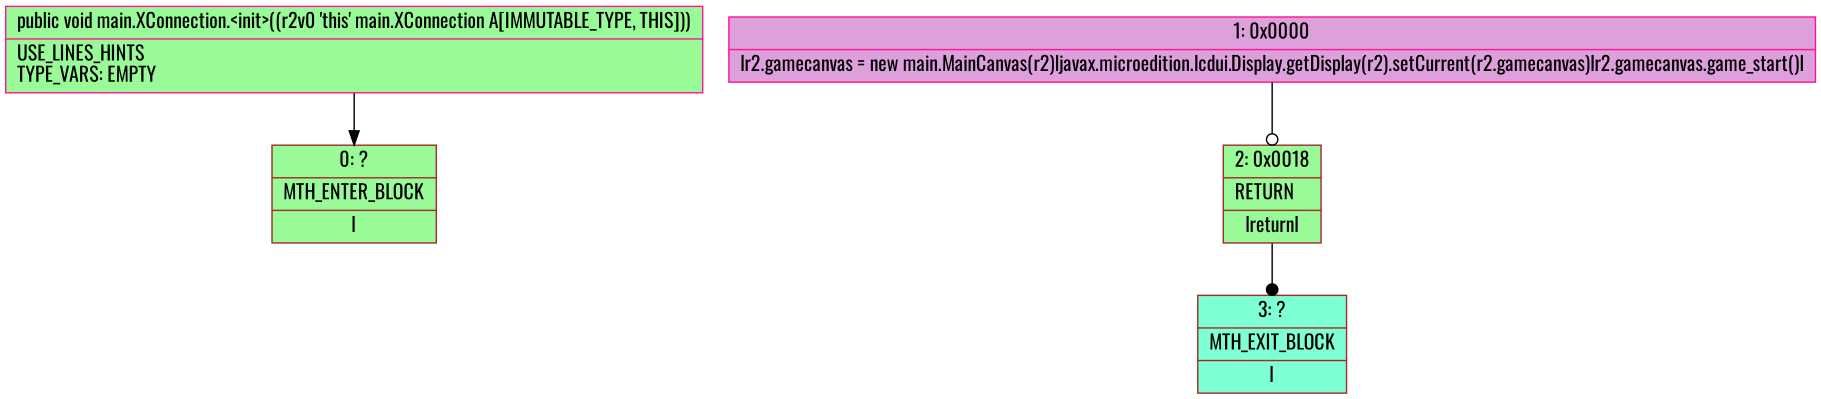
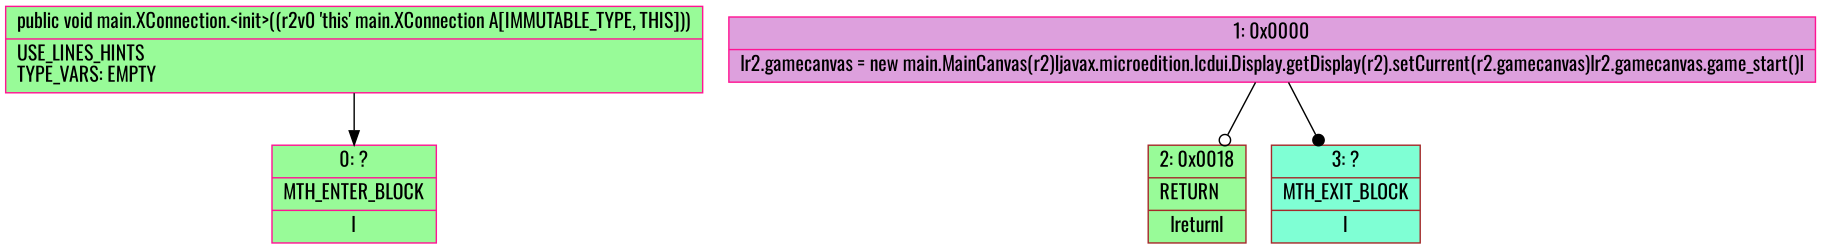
node "0: ?": color brown -> deeppink
edge "2: 0x0018" -> "3: ?": now "1: 0x0000" -> "3: ?"
